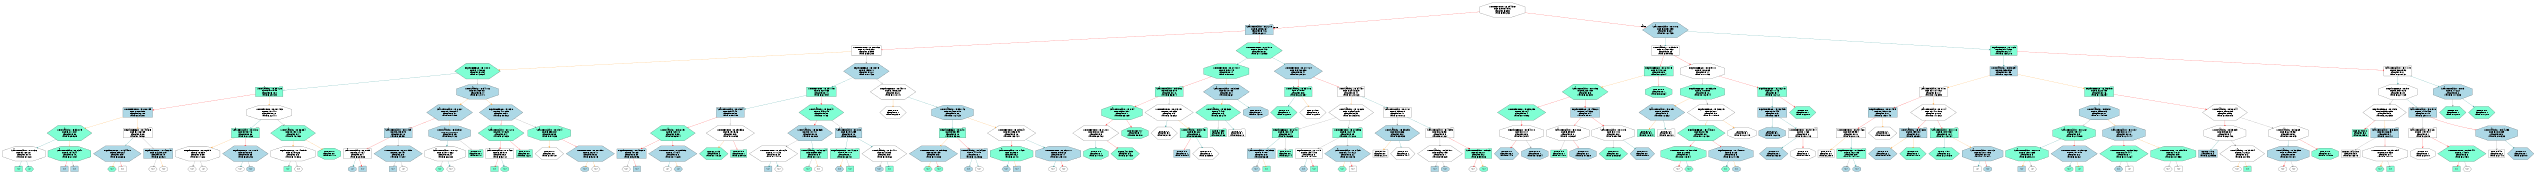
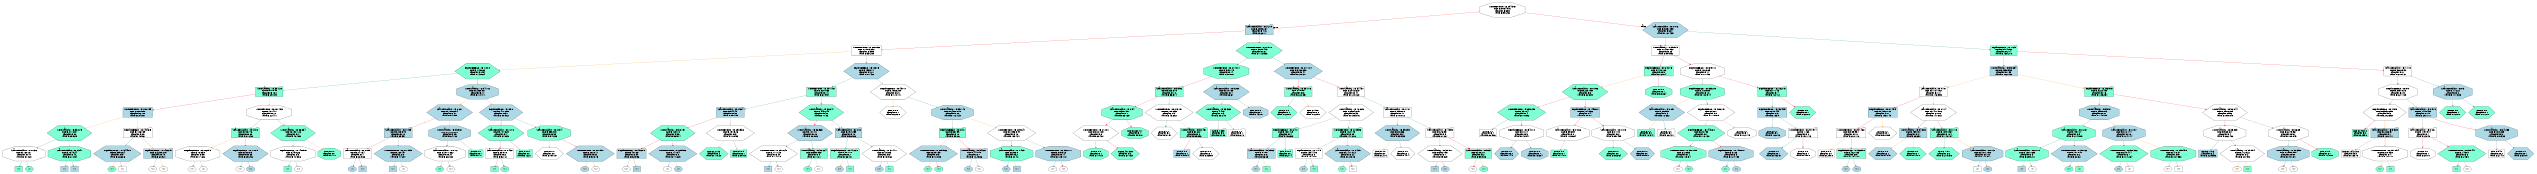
node "mse = 0.0 samples = 1 value = 60.526": added
node "mse = -0.0 samples = 1 value = 97.368": removed
